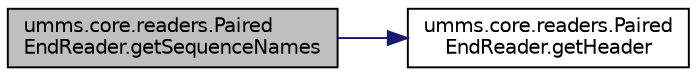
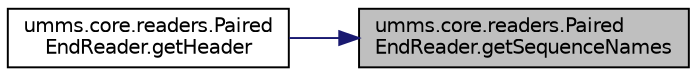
edge "umms.core.readers.Paired EndReader.getSequenceNames" -> "umms.core.readers.Paired EndReader.getHeader": reversed
